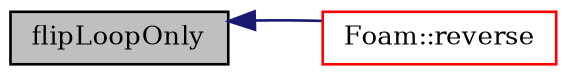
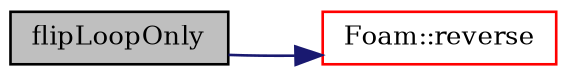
edge "Foam::reverse" -> "flipLoopOnly": reversed
